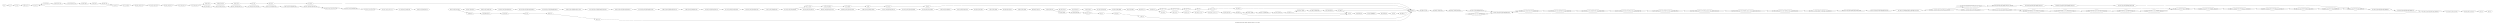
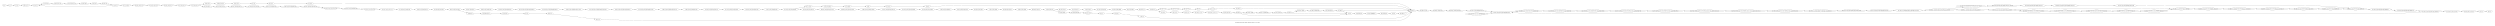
node "37, 46: 0 1 10 11 25 26 29": added
